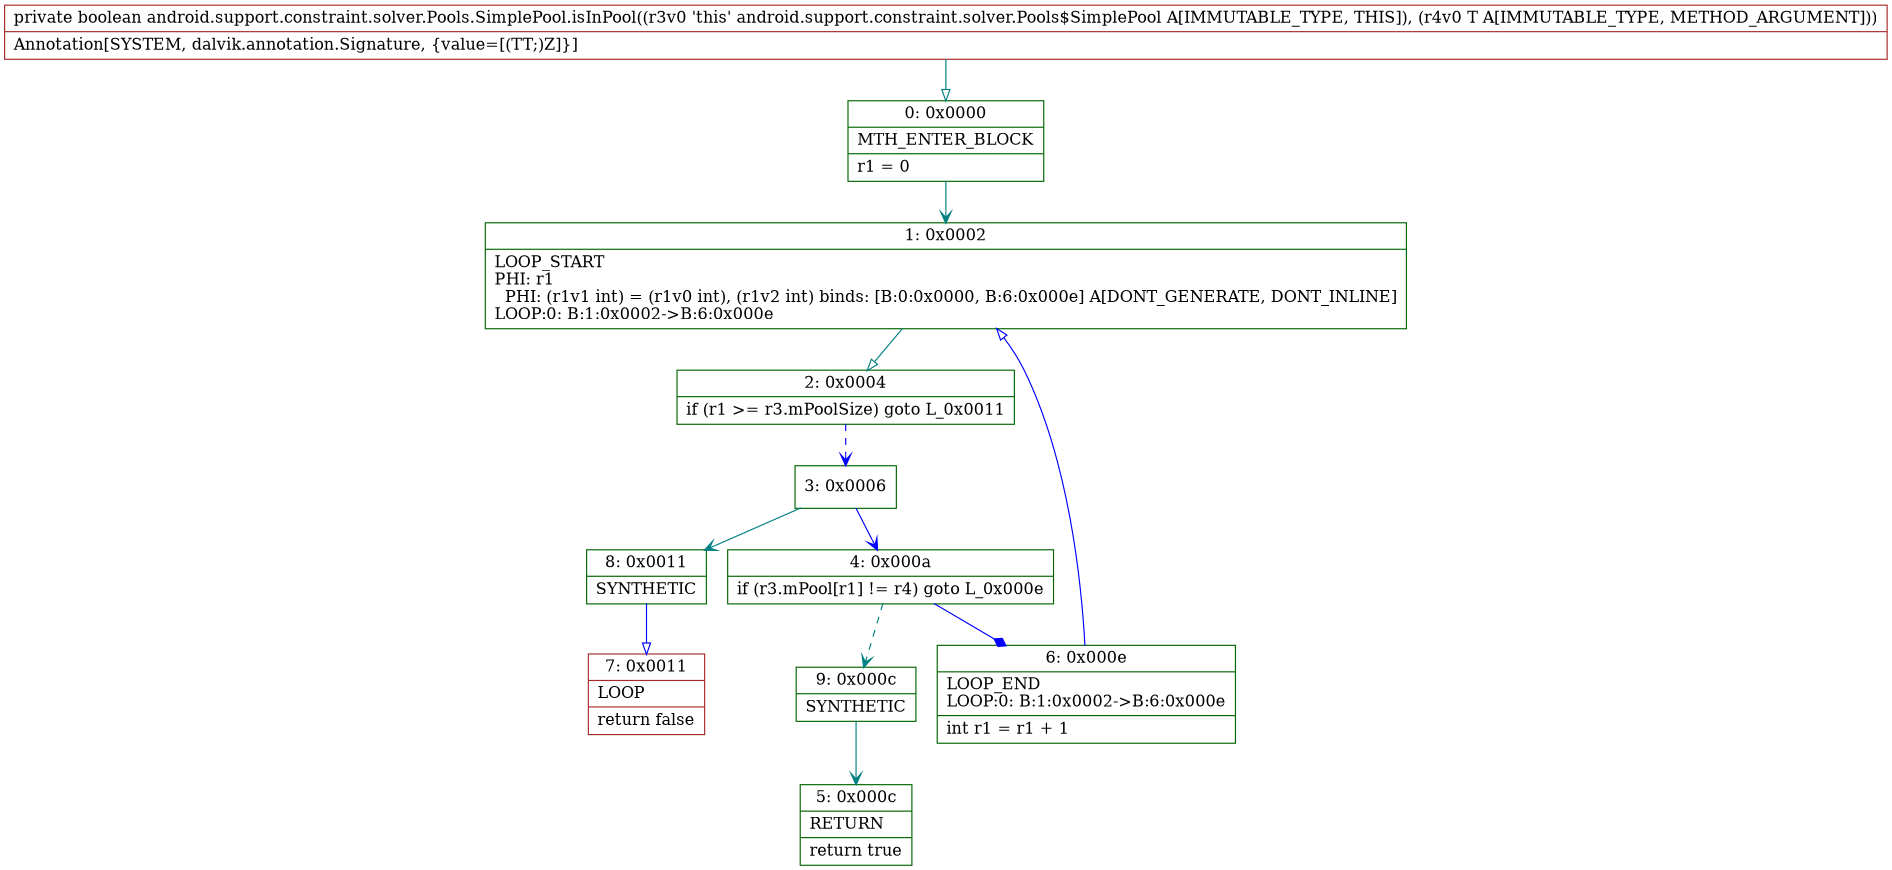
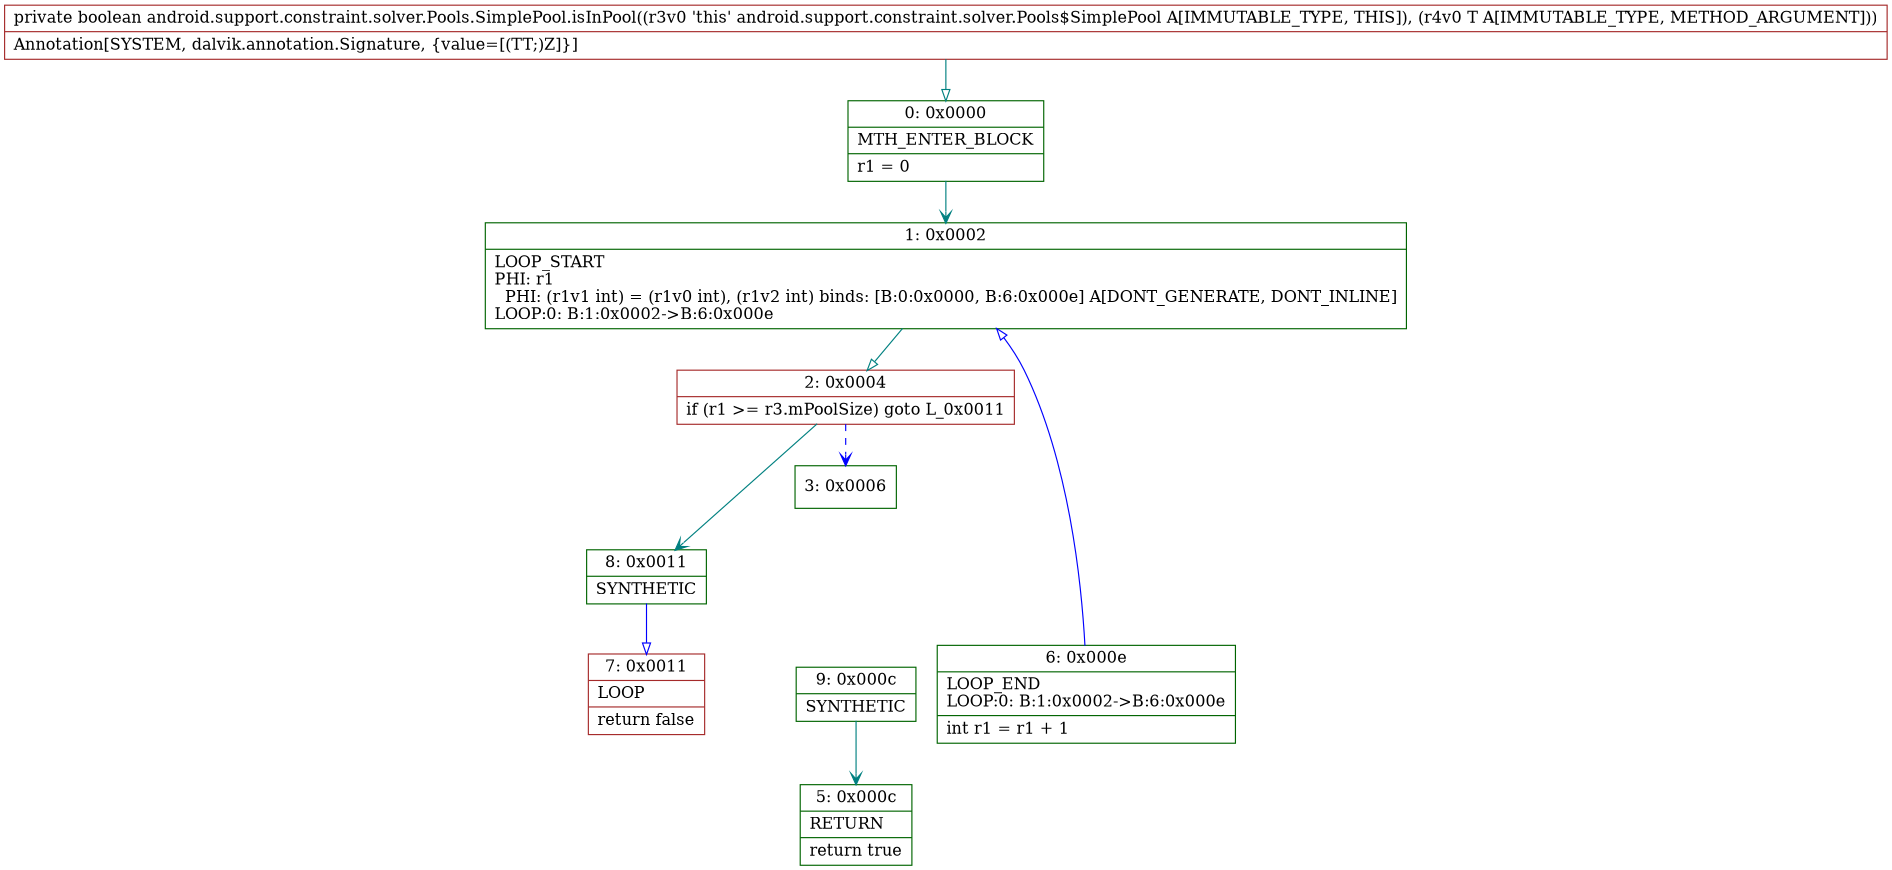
node "2: 0x0004": color darkgreen -> brown
edge "3: 0x0006" -> "8: 0x0011": now "2: 0x0004" -> "8: 0x0011"
node "4: 0x000a": removed
